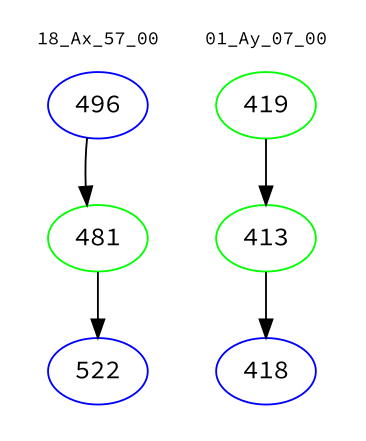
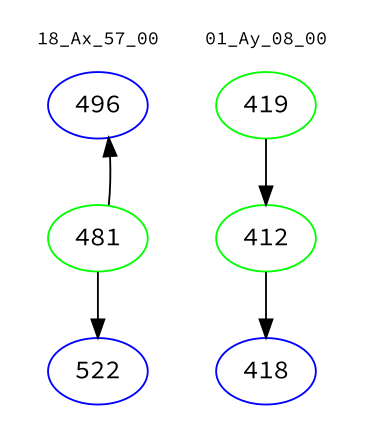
cluster "01_Ay_07_00": label "01_Ay_07_00" -> "01_Ay_08_00"
edge "496" -> "481": reversed
node "413": label "413" -> "412"
